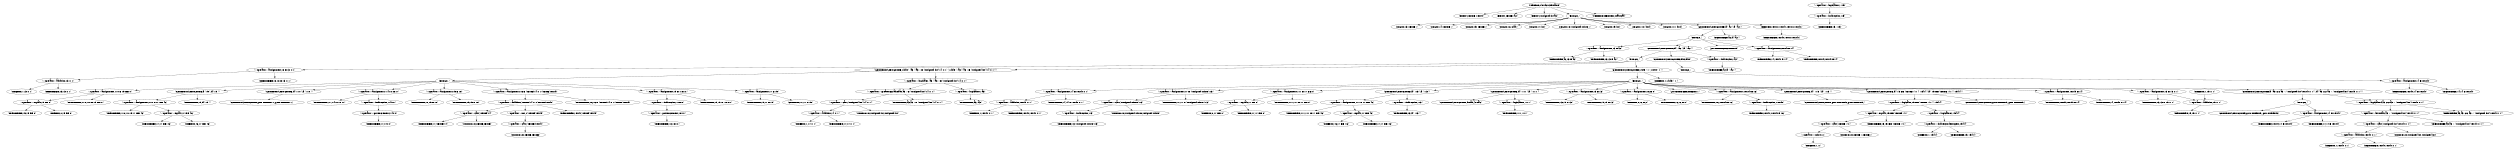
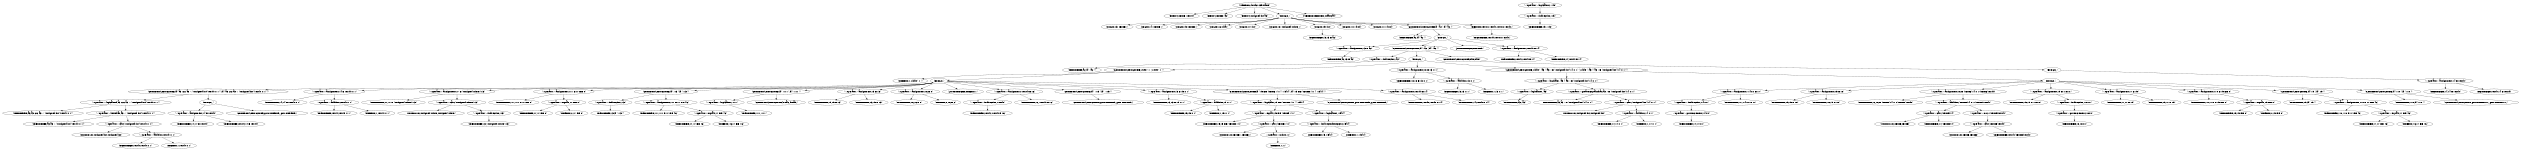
edge "(<operator>.assignment,v3 = a2)" -> "(IDENTIFIER,v3,v3 = a2)": now "(LOCAL,v9: int)" -> "(IDENTIFIER,v3,v3 = a2)"
edge "(LITERAL,1,v5 + 1)" -> "(<operator>.addition,v5 + 1)": reversed
node "(CONTROL,v7,v7 = v9)": label "(CONTROL,v7,v7 = v9)" -> "(IDENTIFIER,v7,v7 = v9)"
node "(IDENTIFIER,v10,if ( v10 ))": added
edge "(<operator>.addition,(_BYTE)v4 + ~(_BYTE)result)" -> "(IDENTIFIER,result,(_BYTE)result)": now "(<operator>.cast,(_BYTE)result)" -> "(IDENTIFIER,result,(_BYTE)result)"
